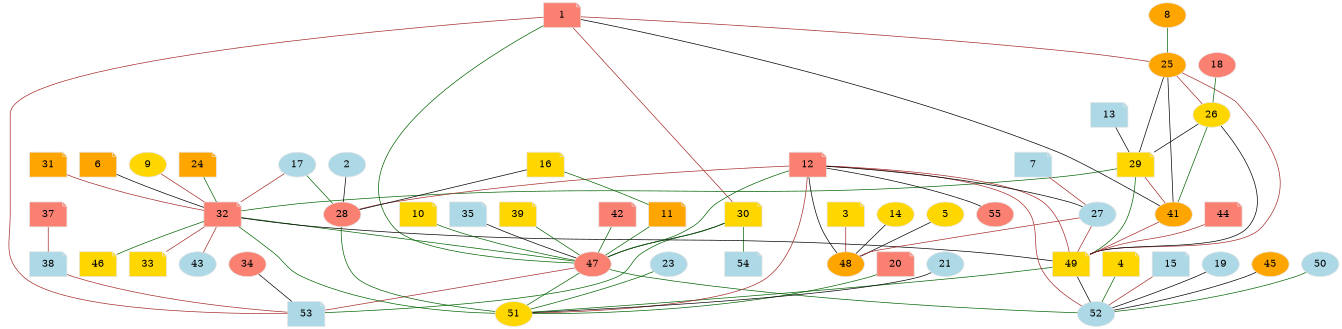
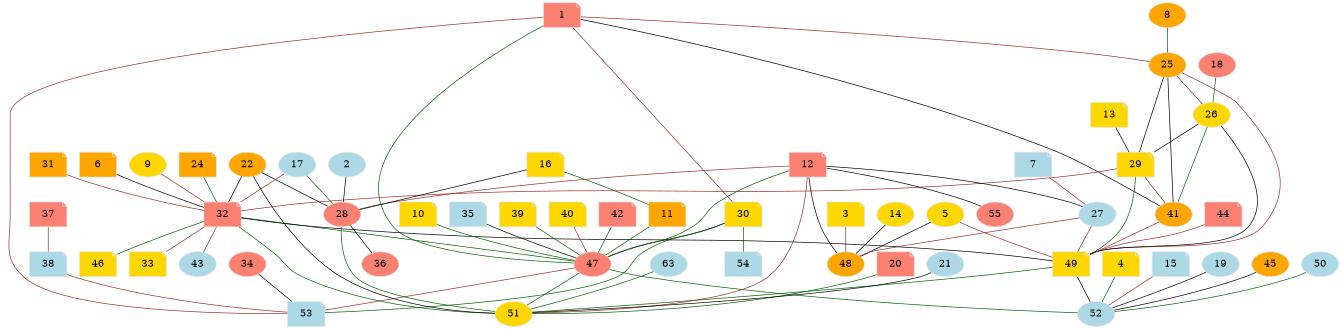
node "13": fillcolor lightblue -> gold
node "22": added
edge "12" -- "49": now "5" -- "49"
edge "12" -- "52": removed
edge "29" -- "32": color darkgreen -> brown
node "40": added
node "36": added
node "23": label "23" -> "63"
